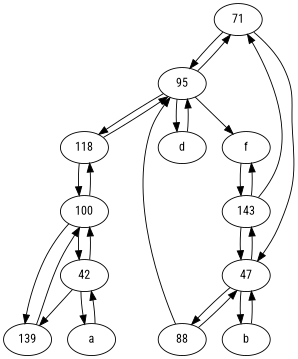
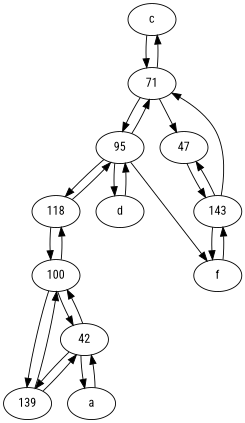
node "c": added
node "88": removed
node "b": removed
edge "139" -> "42": added
